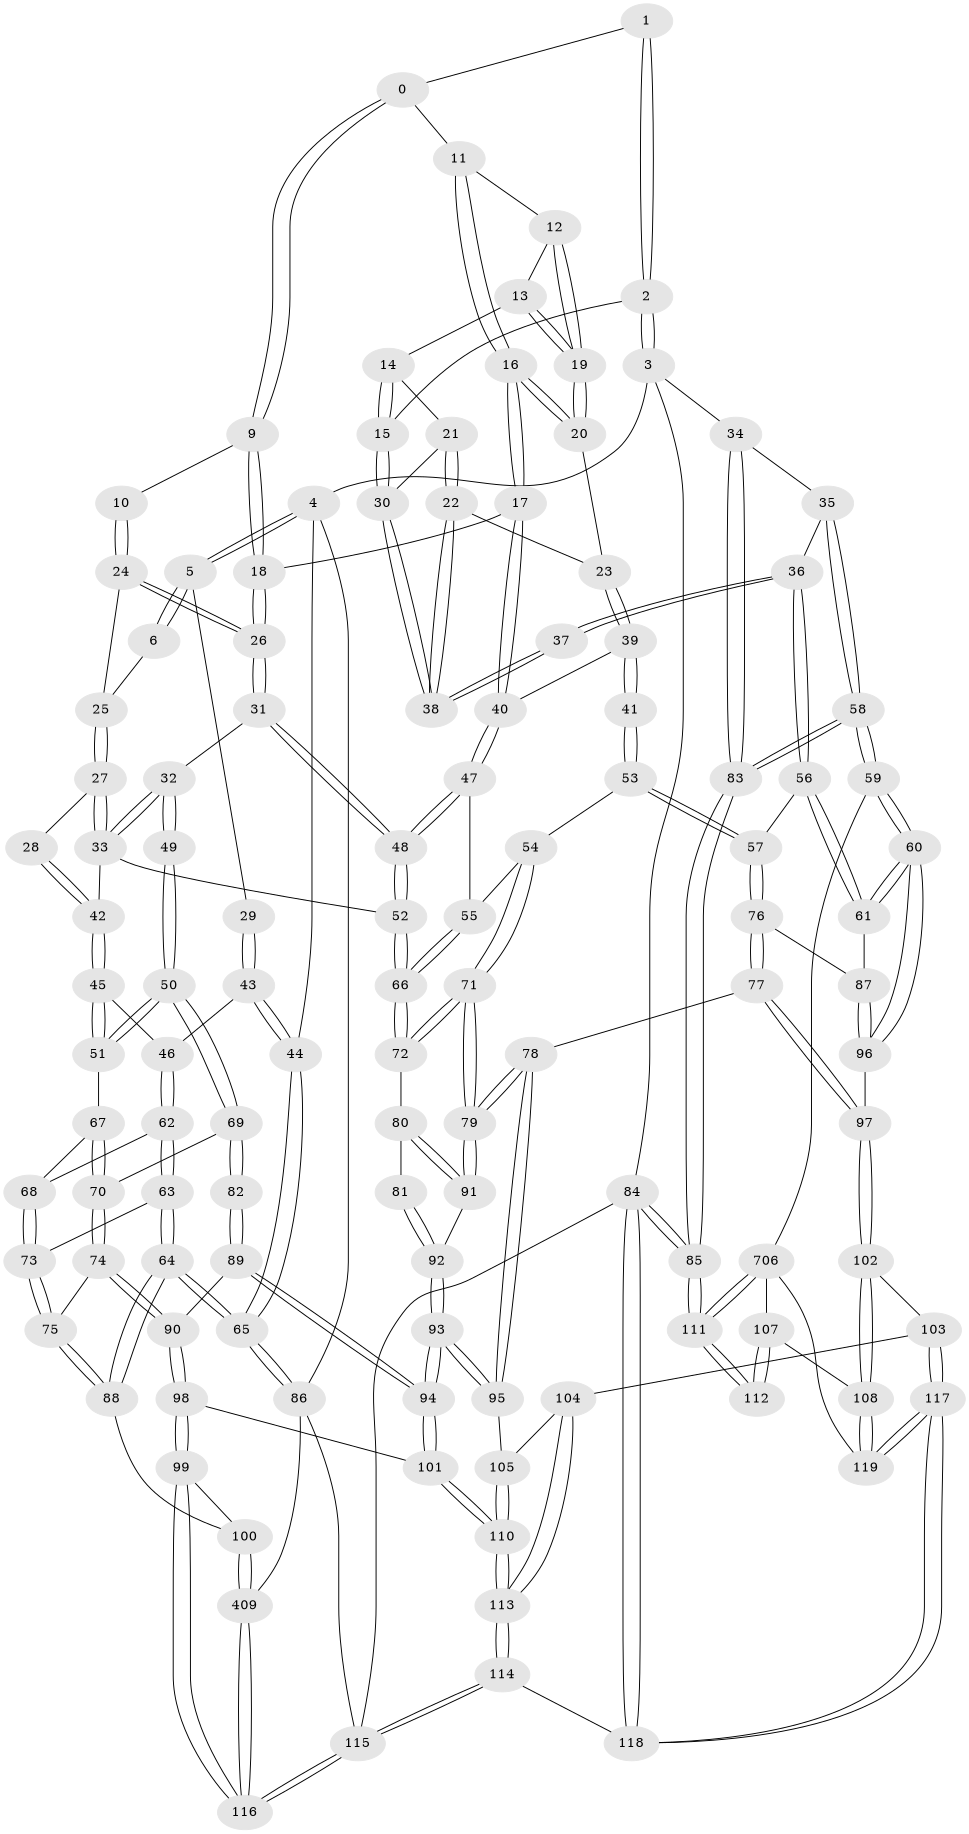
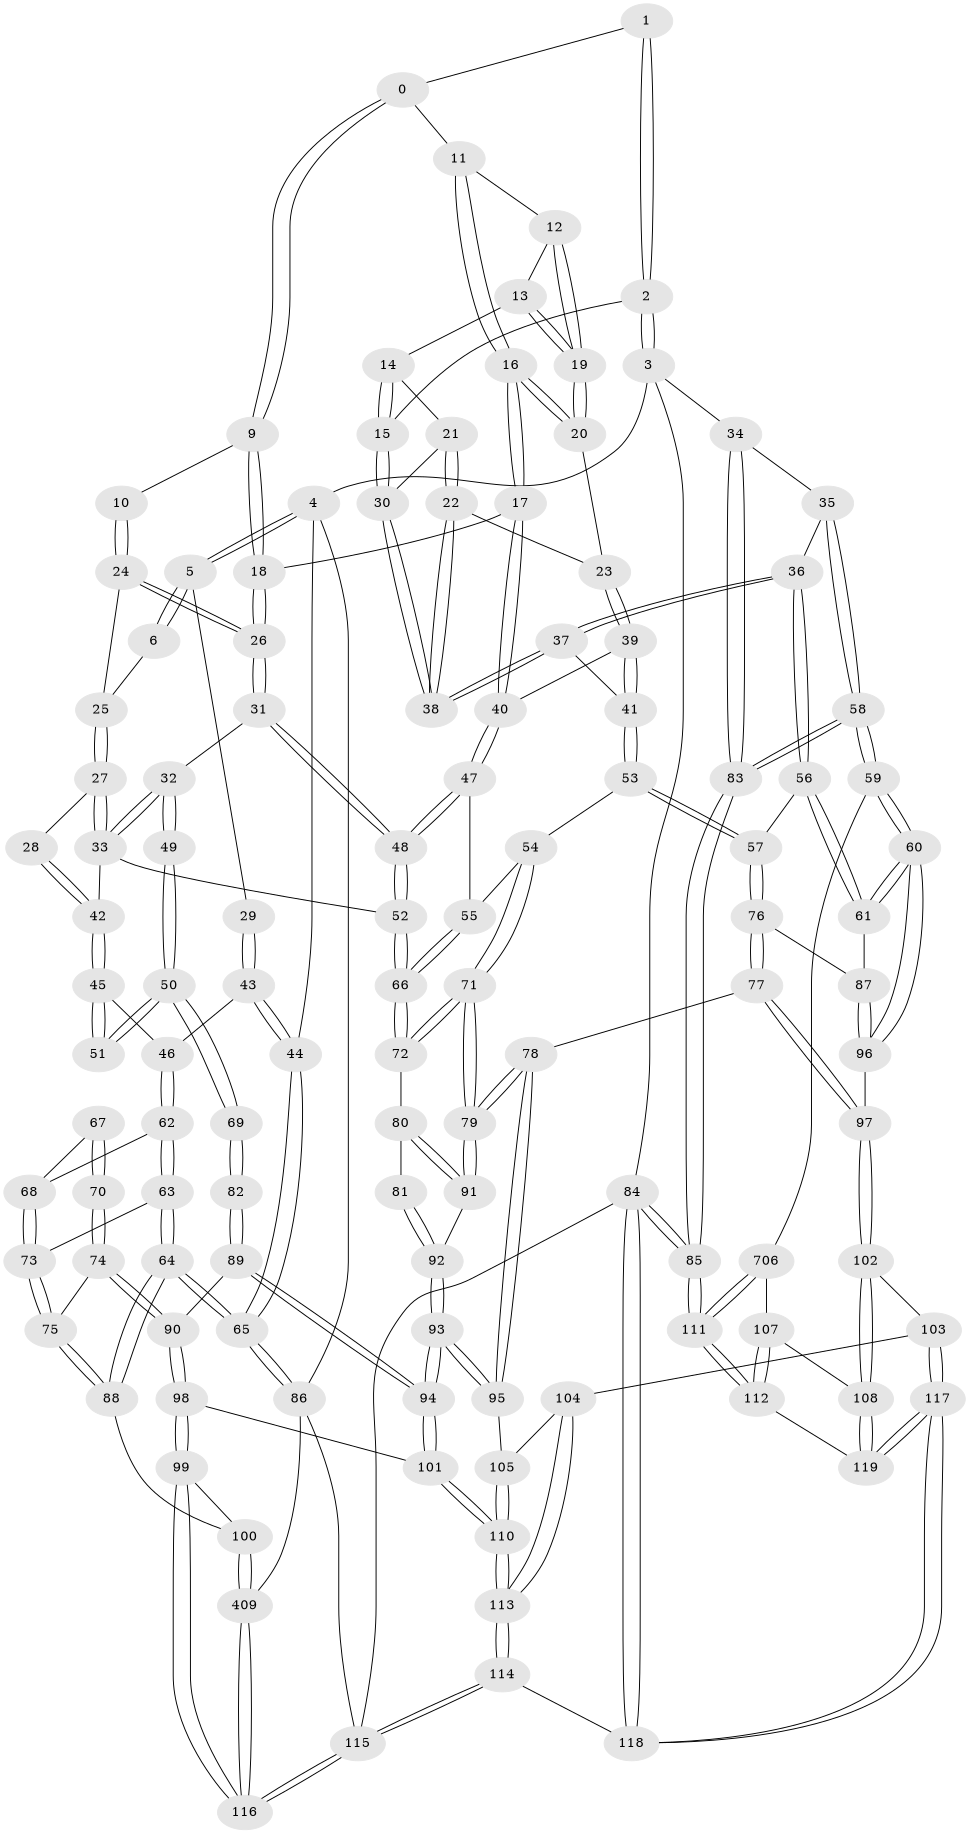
edge "37" -- "41": added
edge "51" -- "67": removed
edge "69" -- "70": removed
edge "706" -- "119": now "112" -- "119"
